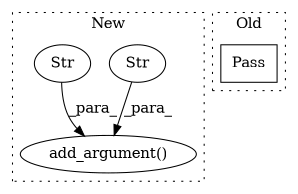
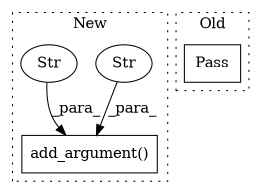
node "add_argument()": shape ellipse -> box
